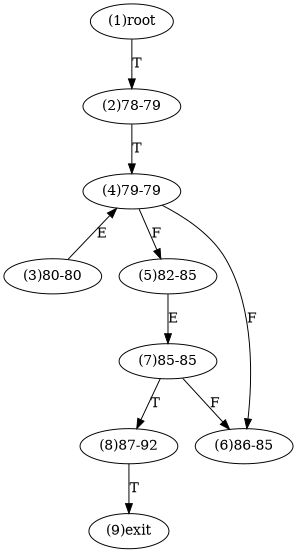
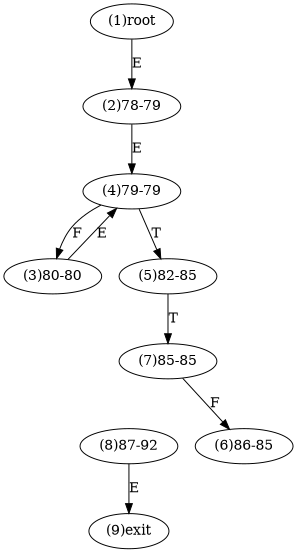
edge "(1)root" -> "(2)78-79": label "T" -> "E"
edge "(2)78-79" -> "(4)79-79": label "T" -> "E"
edge "(4)79-79" -> "(5)82-85": label "F" -> "T"
edge "(4)79-79" -> "(6)86-85": now "(4)79-79" -> "(3)80-80"
edge "(5)82-85" -> "(7)85-85": label "E" -> "T"
edge "(7)85-85" -> "(8)87-92": removed, label "T"
edge "(8)87-92" -> "(9)exit": label "T" -> "E"
